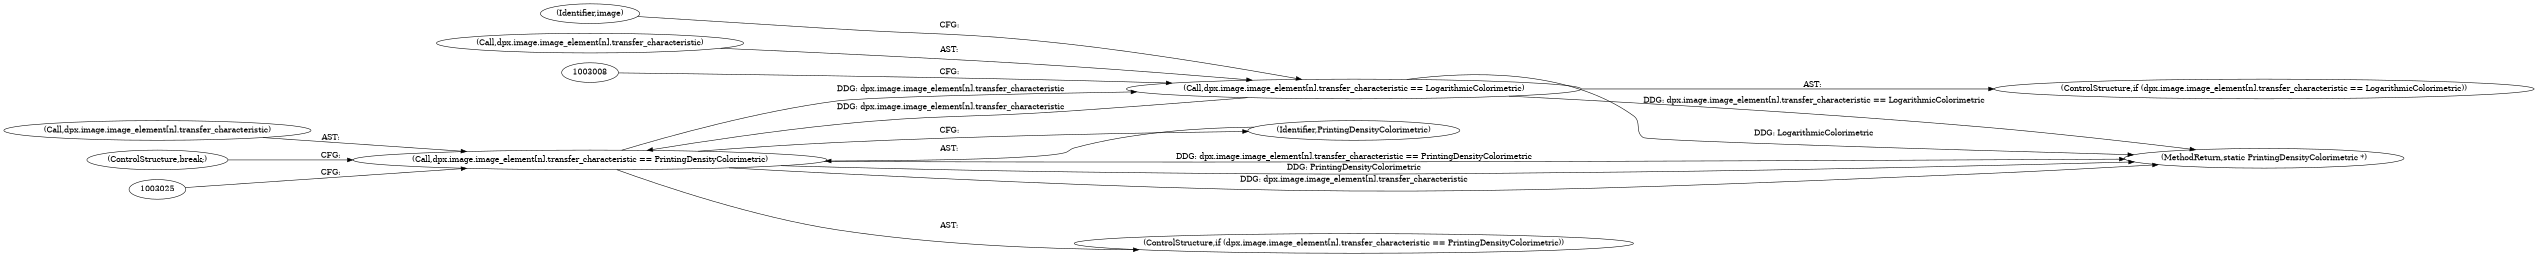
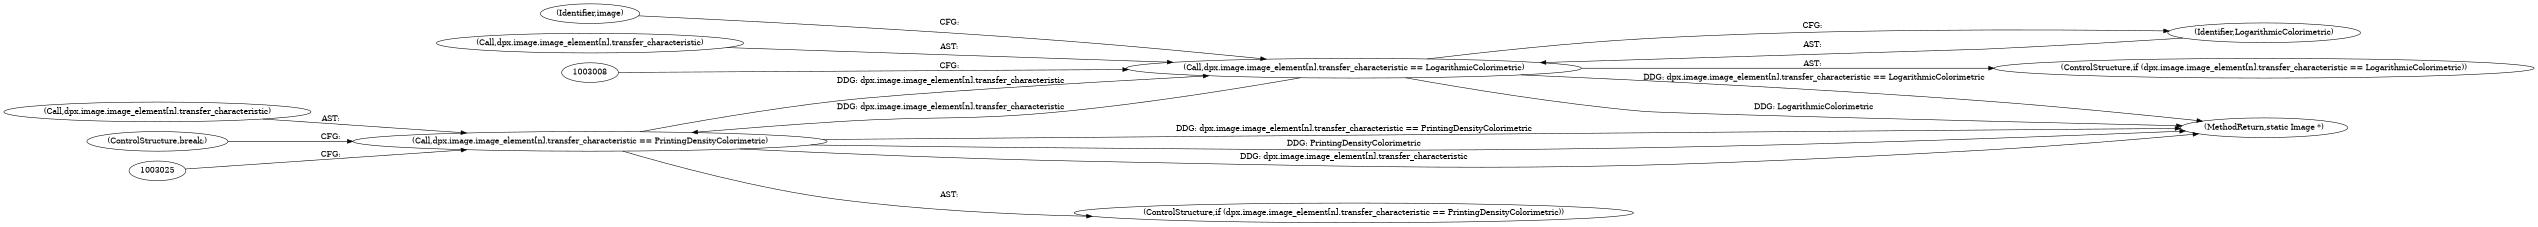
node "(Identifier,LogarithmicColorimetric)": added
node "(Identifier,PrintingDensityColorimetric)": removed
node "(MethodReturn,static PrintingDensityColorimetric *)": label "(MethodReturn,static PrintingDensityColorimetric *)" -> "(MethodReturn,static Image *)"
